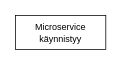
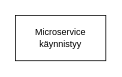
node "Microservice käynnistyy": size 90x34 -> 90x45
